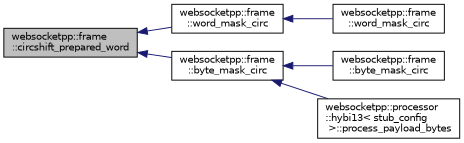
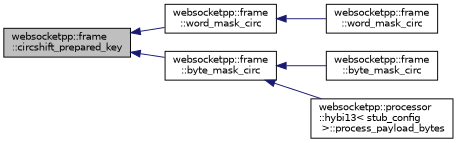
node "websocketpp::frame ::circshift_prepared_word": label "websocketpp::frame ::circshift_prepared_word" -> "websocketpp::frame ::circshift_prepared_key"
